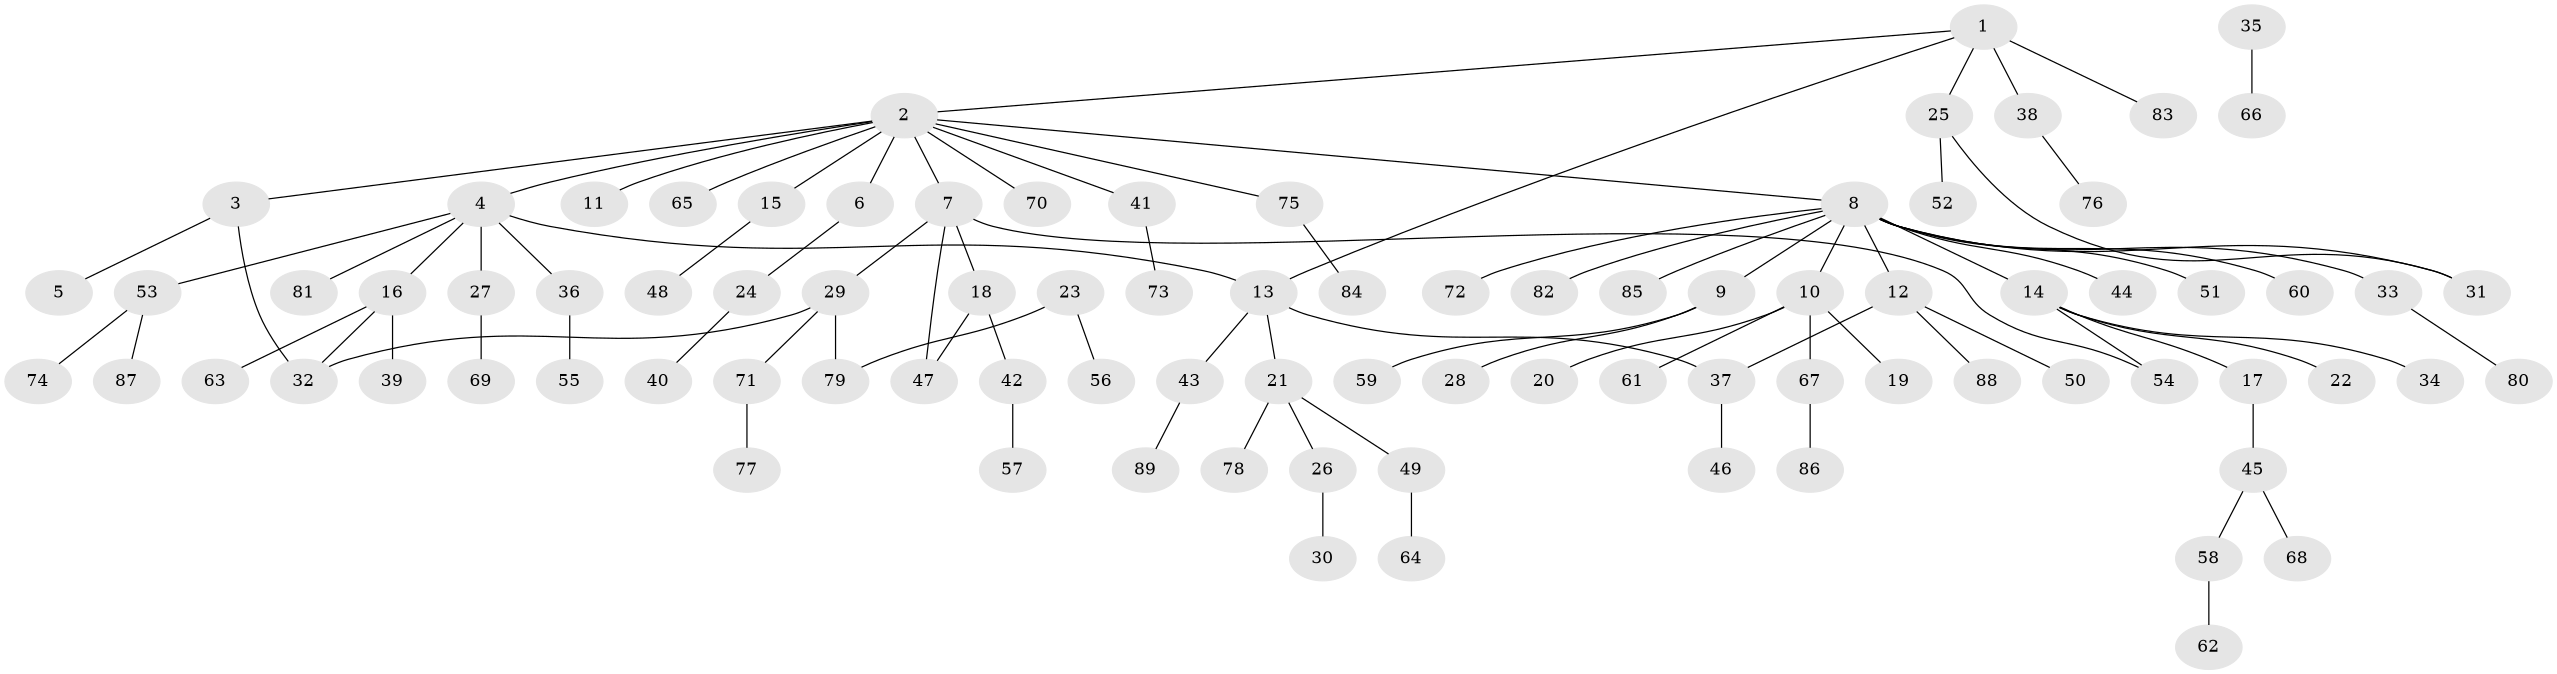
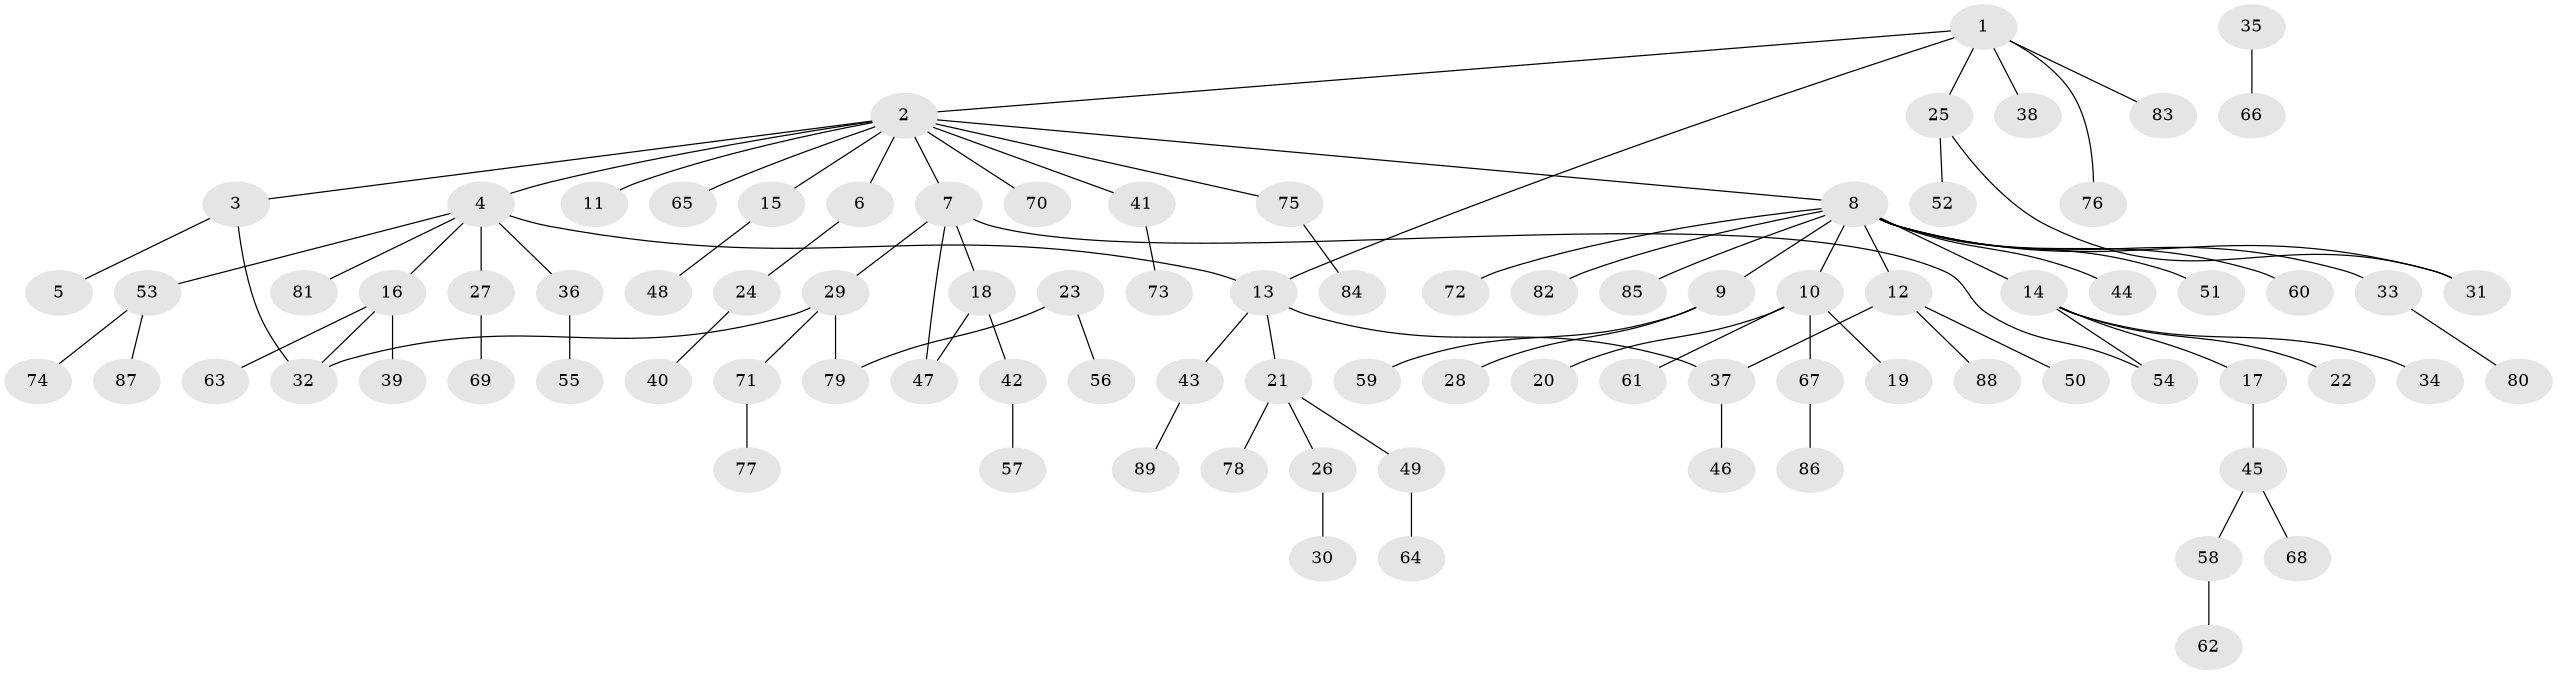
edge "38" -- "76": now "1" -- "76"
